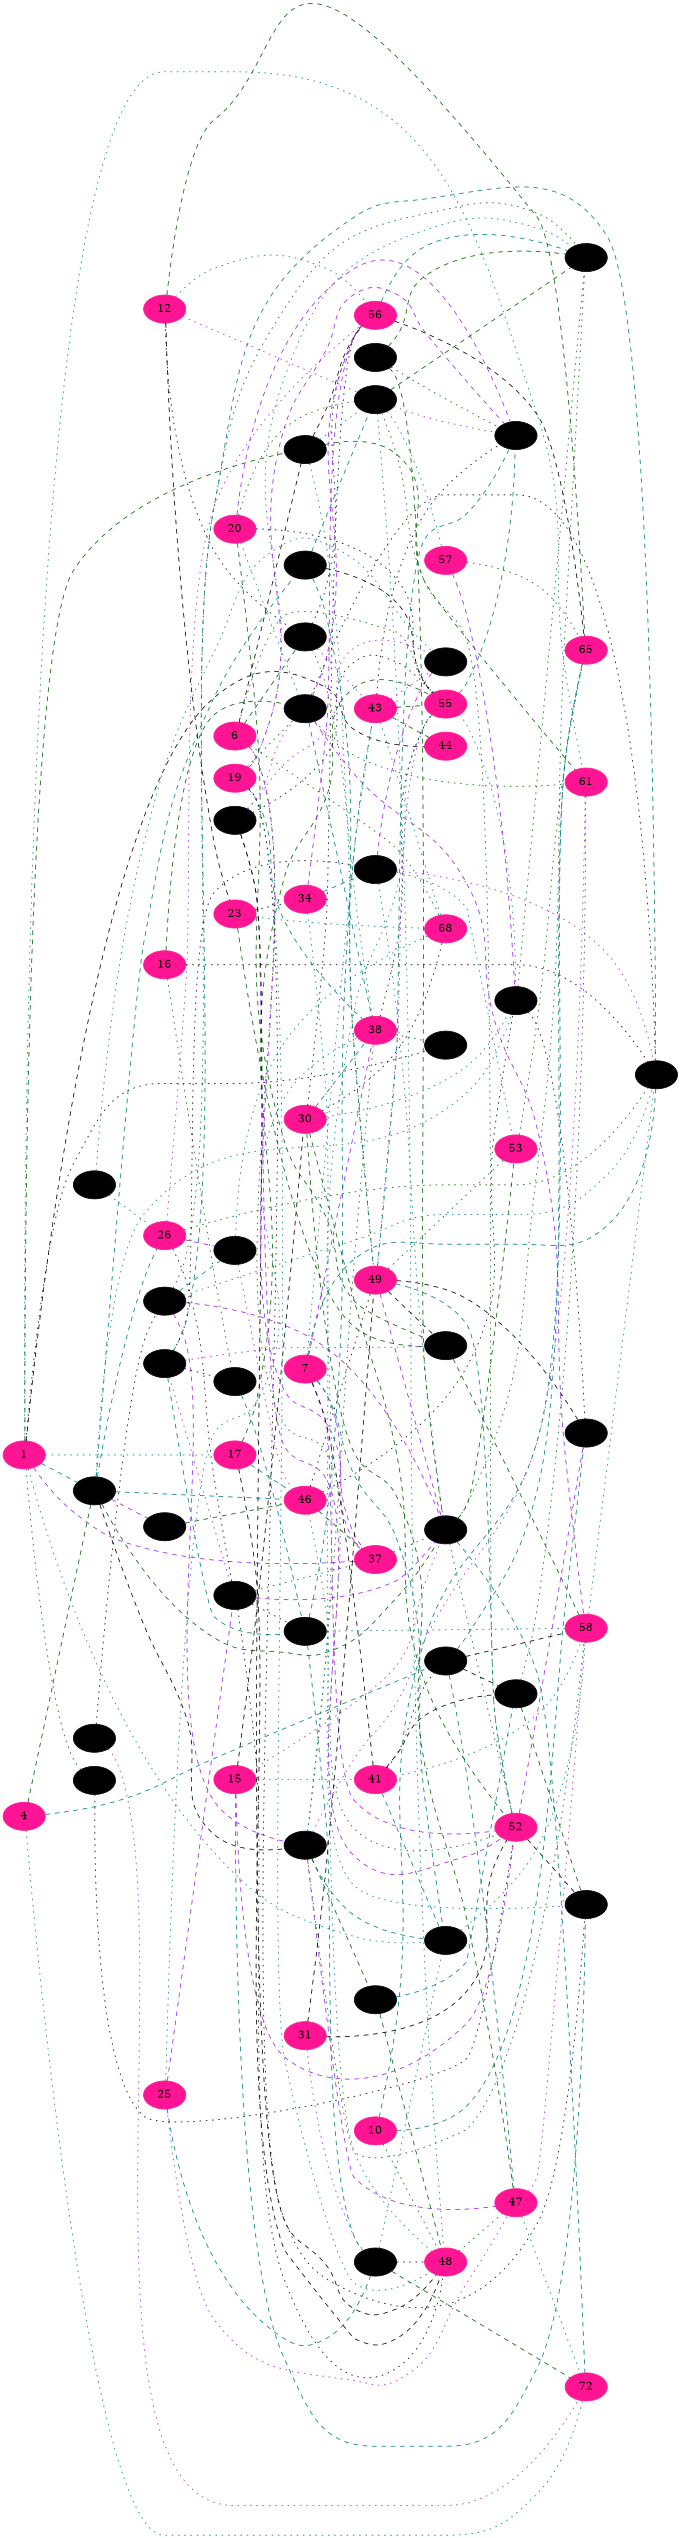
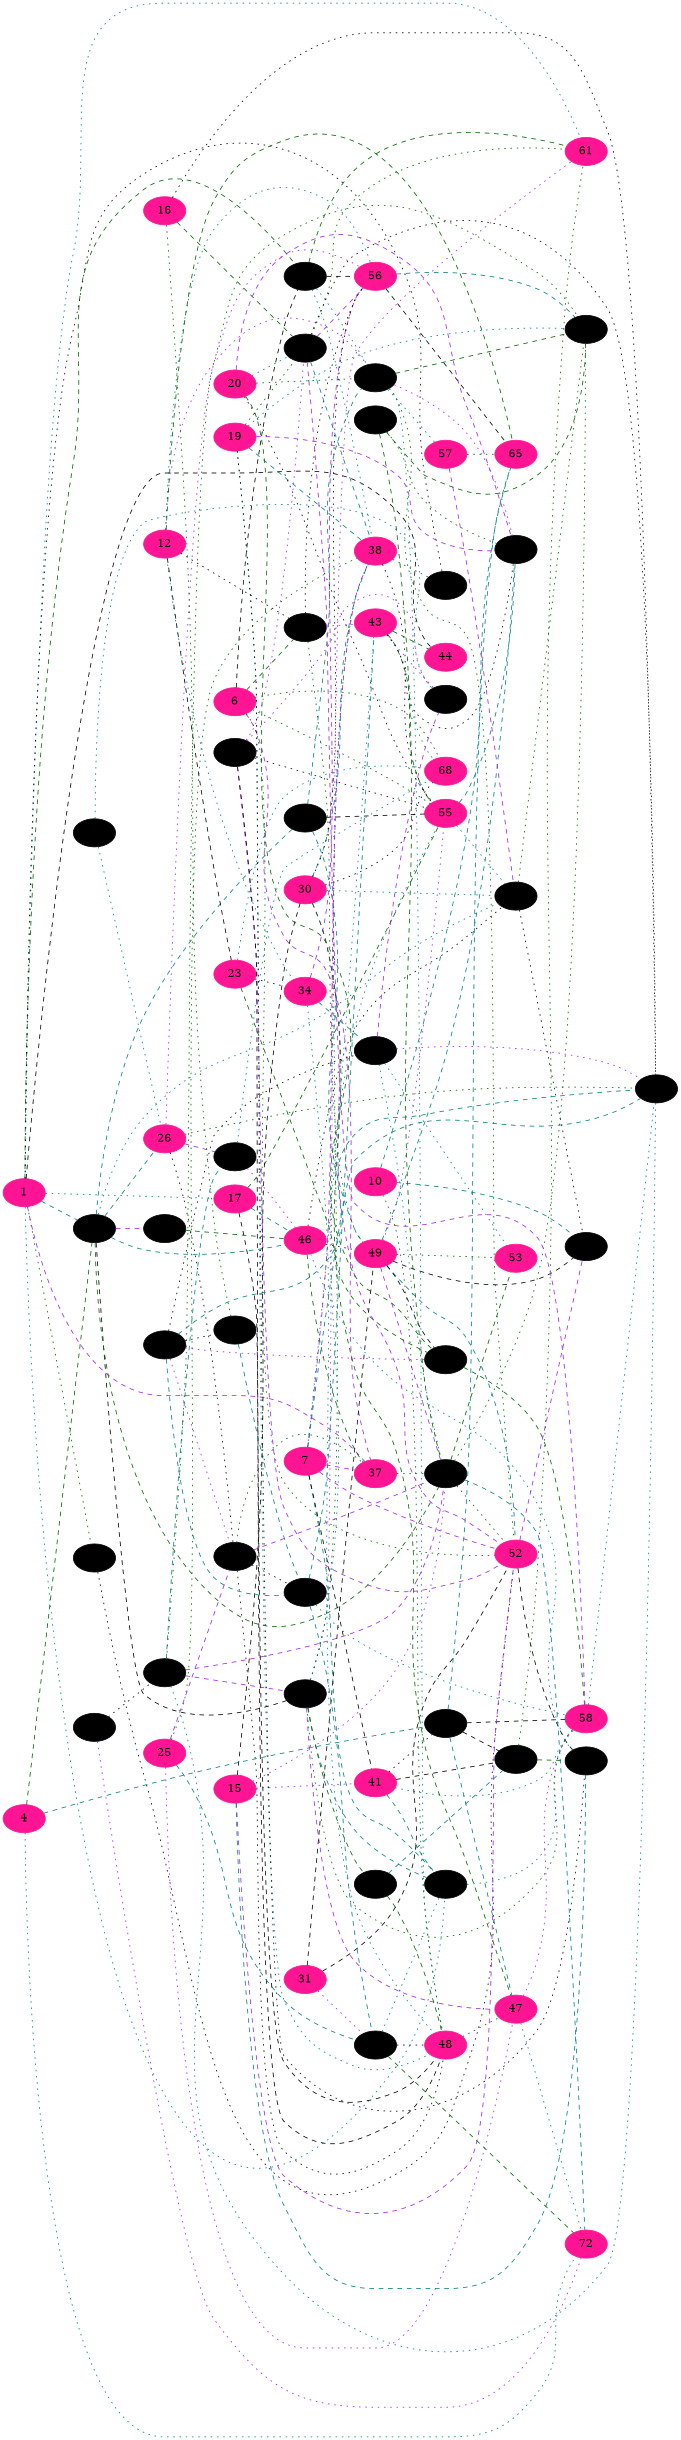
edge "12" -- "34": added
edge "65" -- "53": removed
edge "38" -- "25": color teal -> darkgreen
edge "30" -- "52": color darkgreen -> purple
